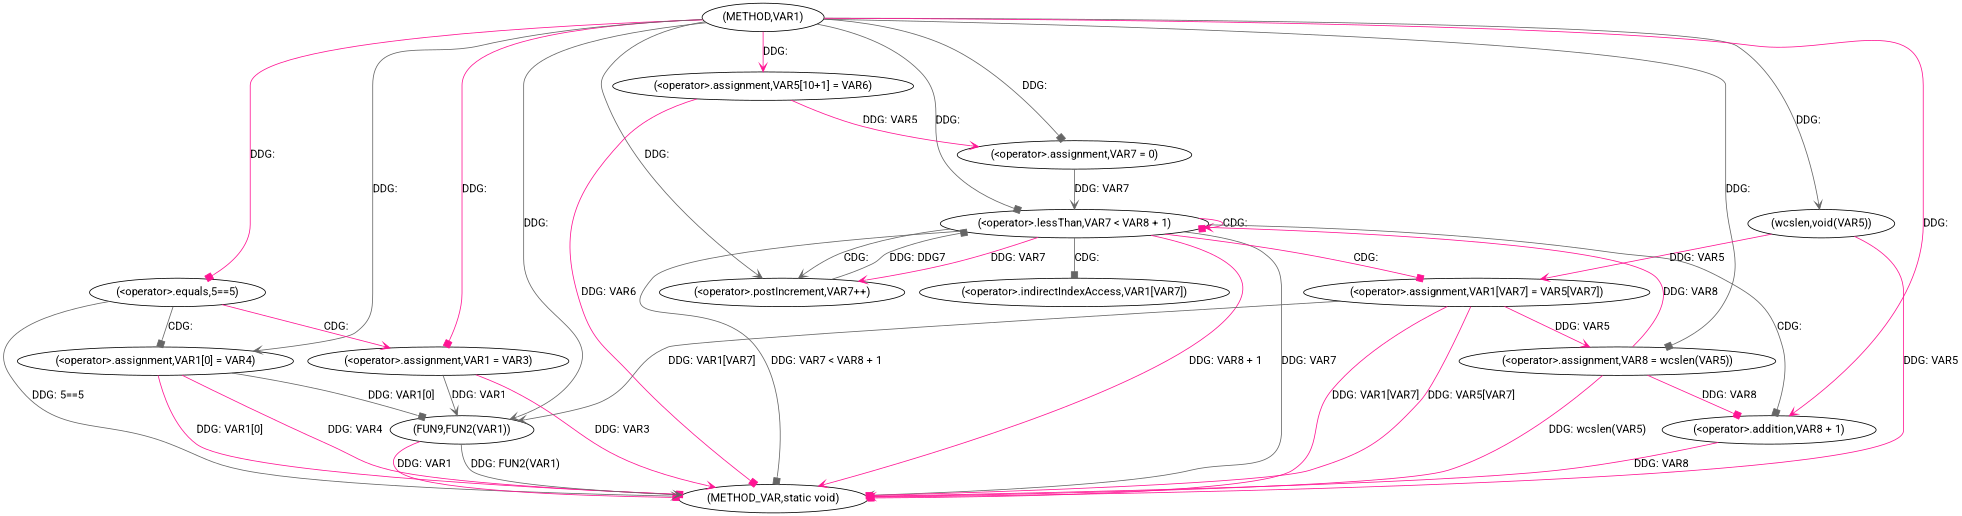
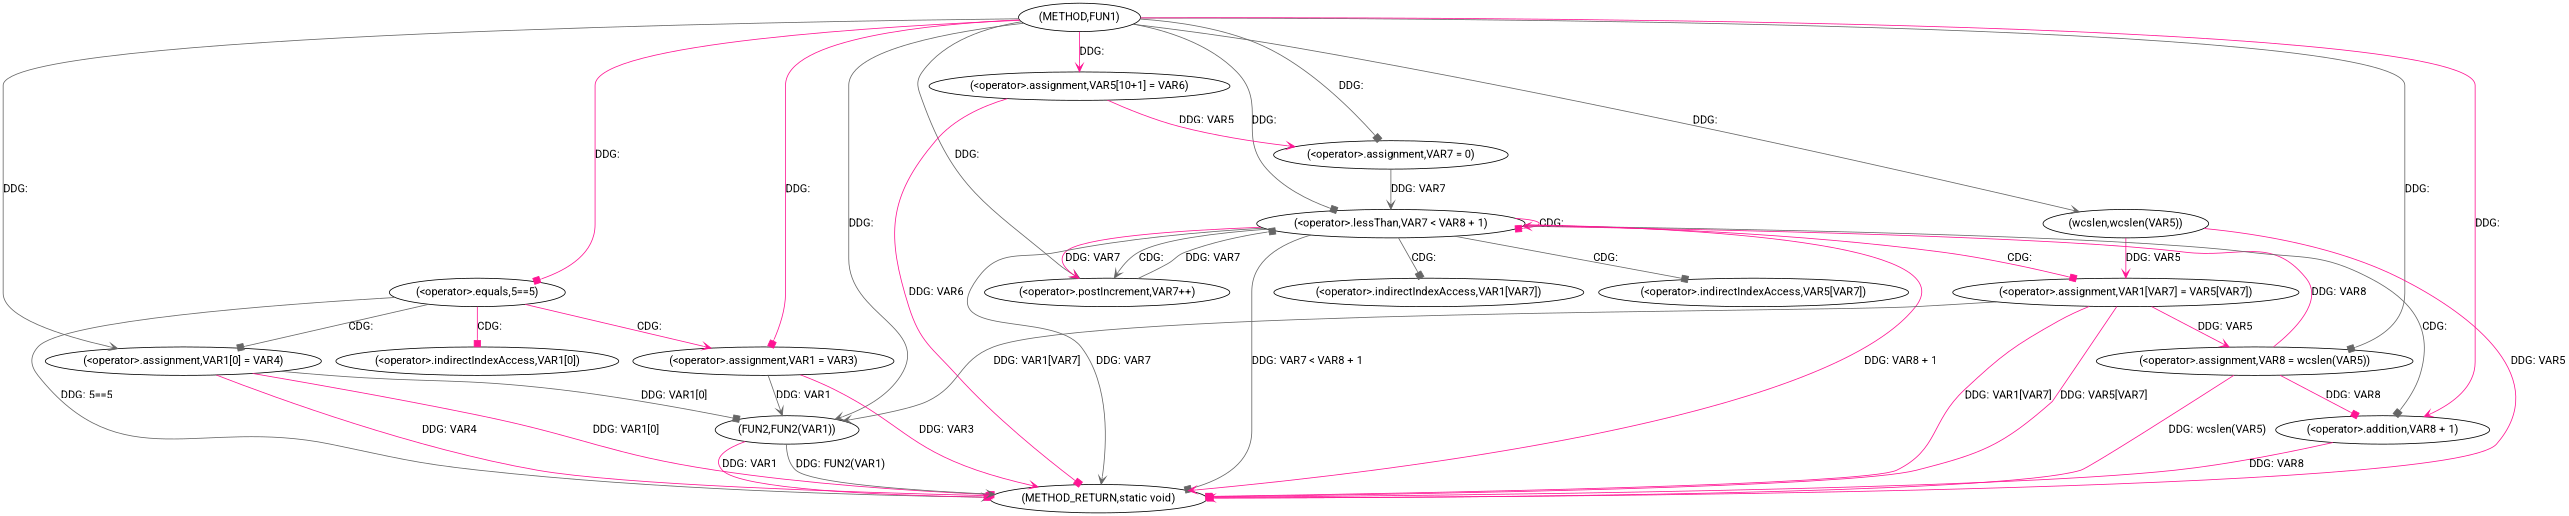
node "(METHOD,VAR1)": label "(METHOD,VAR1)" -> "(METHOD,FUN1)"
node "(wcslen,void(VAR5))": label "(wcslen,void(VAR5))" -> "(wcslen,wcslen(VAR5))"
edge "(<operator>.postIncrement,VAR7++)" -> "(<operator>.lessThan,VAR7 < VAR8 + 1)": label "DDG: DDG7" -> "DDG: VAR7"
node "(<operator>.indirectIndexAccess,VAR5[VAR7])": added
node "(<operator>.indirectIndexAccess,VAR1[0])": added
node "(FUN9,FUN2(VAR1))": label "(FUN9,FUN2(VAR1))" -> "(FUN2,FUN2(VAR1))"
node "(METHOD_VAR,static void)": label "(METHOD_VAR,static void)" -> "(METHOD_RETURN,static void)"
